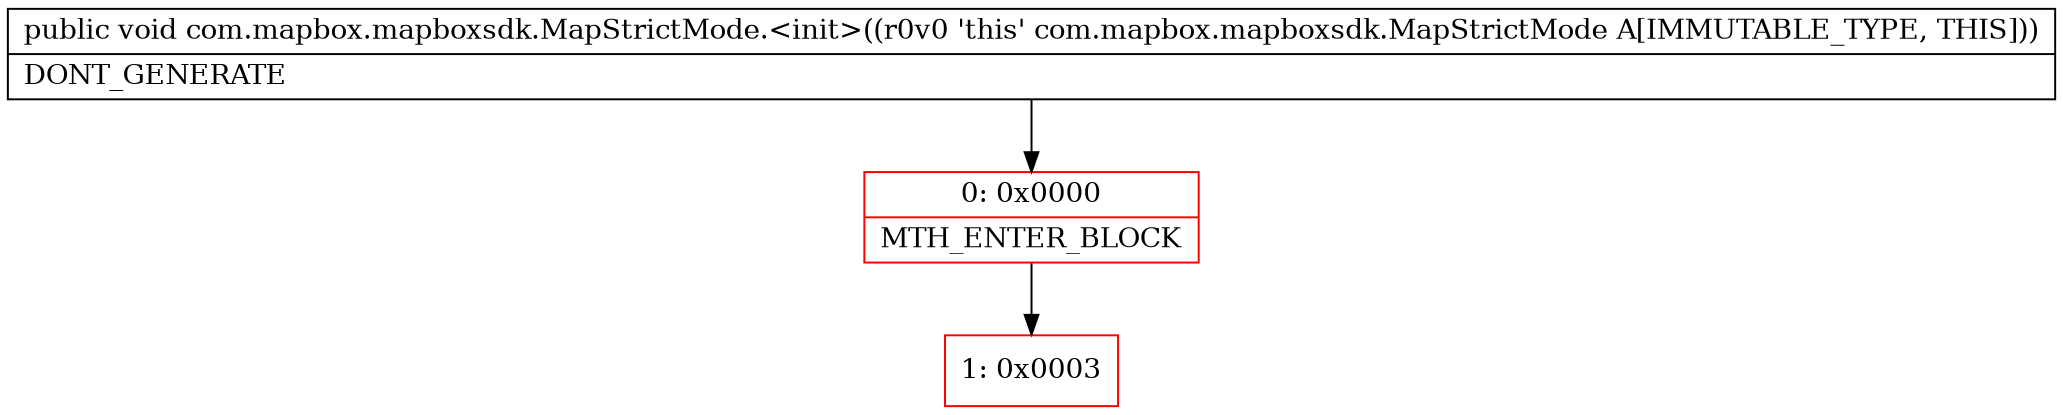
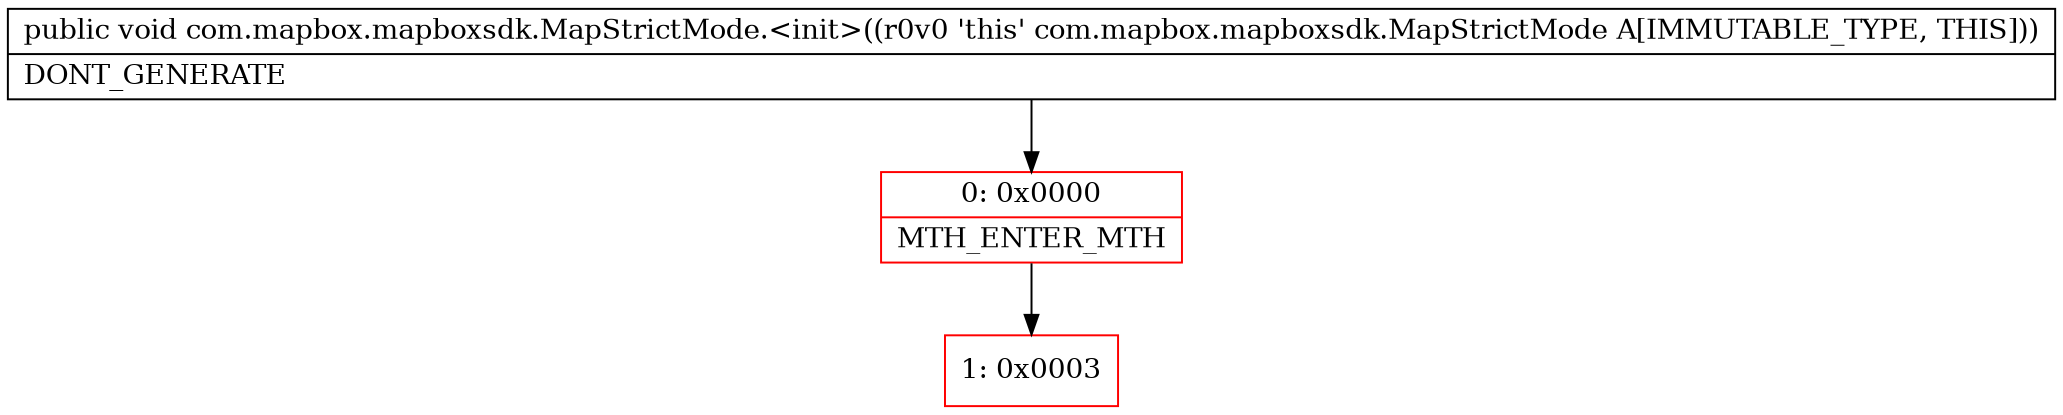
node "0: 0x0000": text "MTH_ENTER_BLOCK" -> "MTH_ENTER_MTH"
